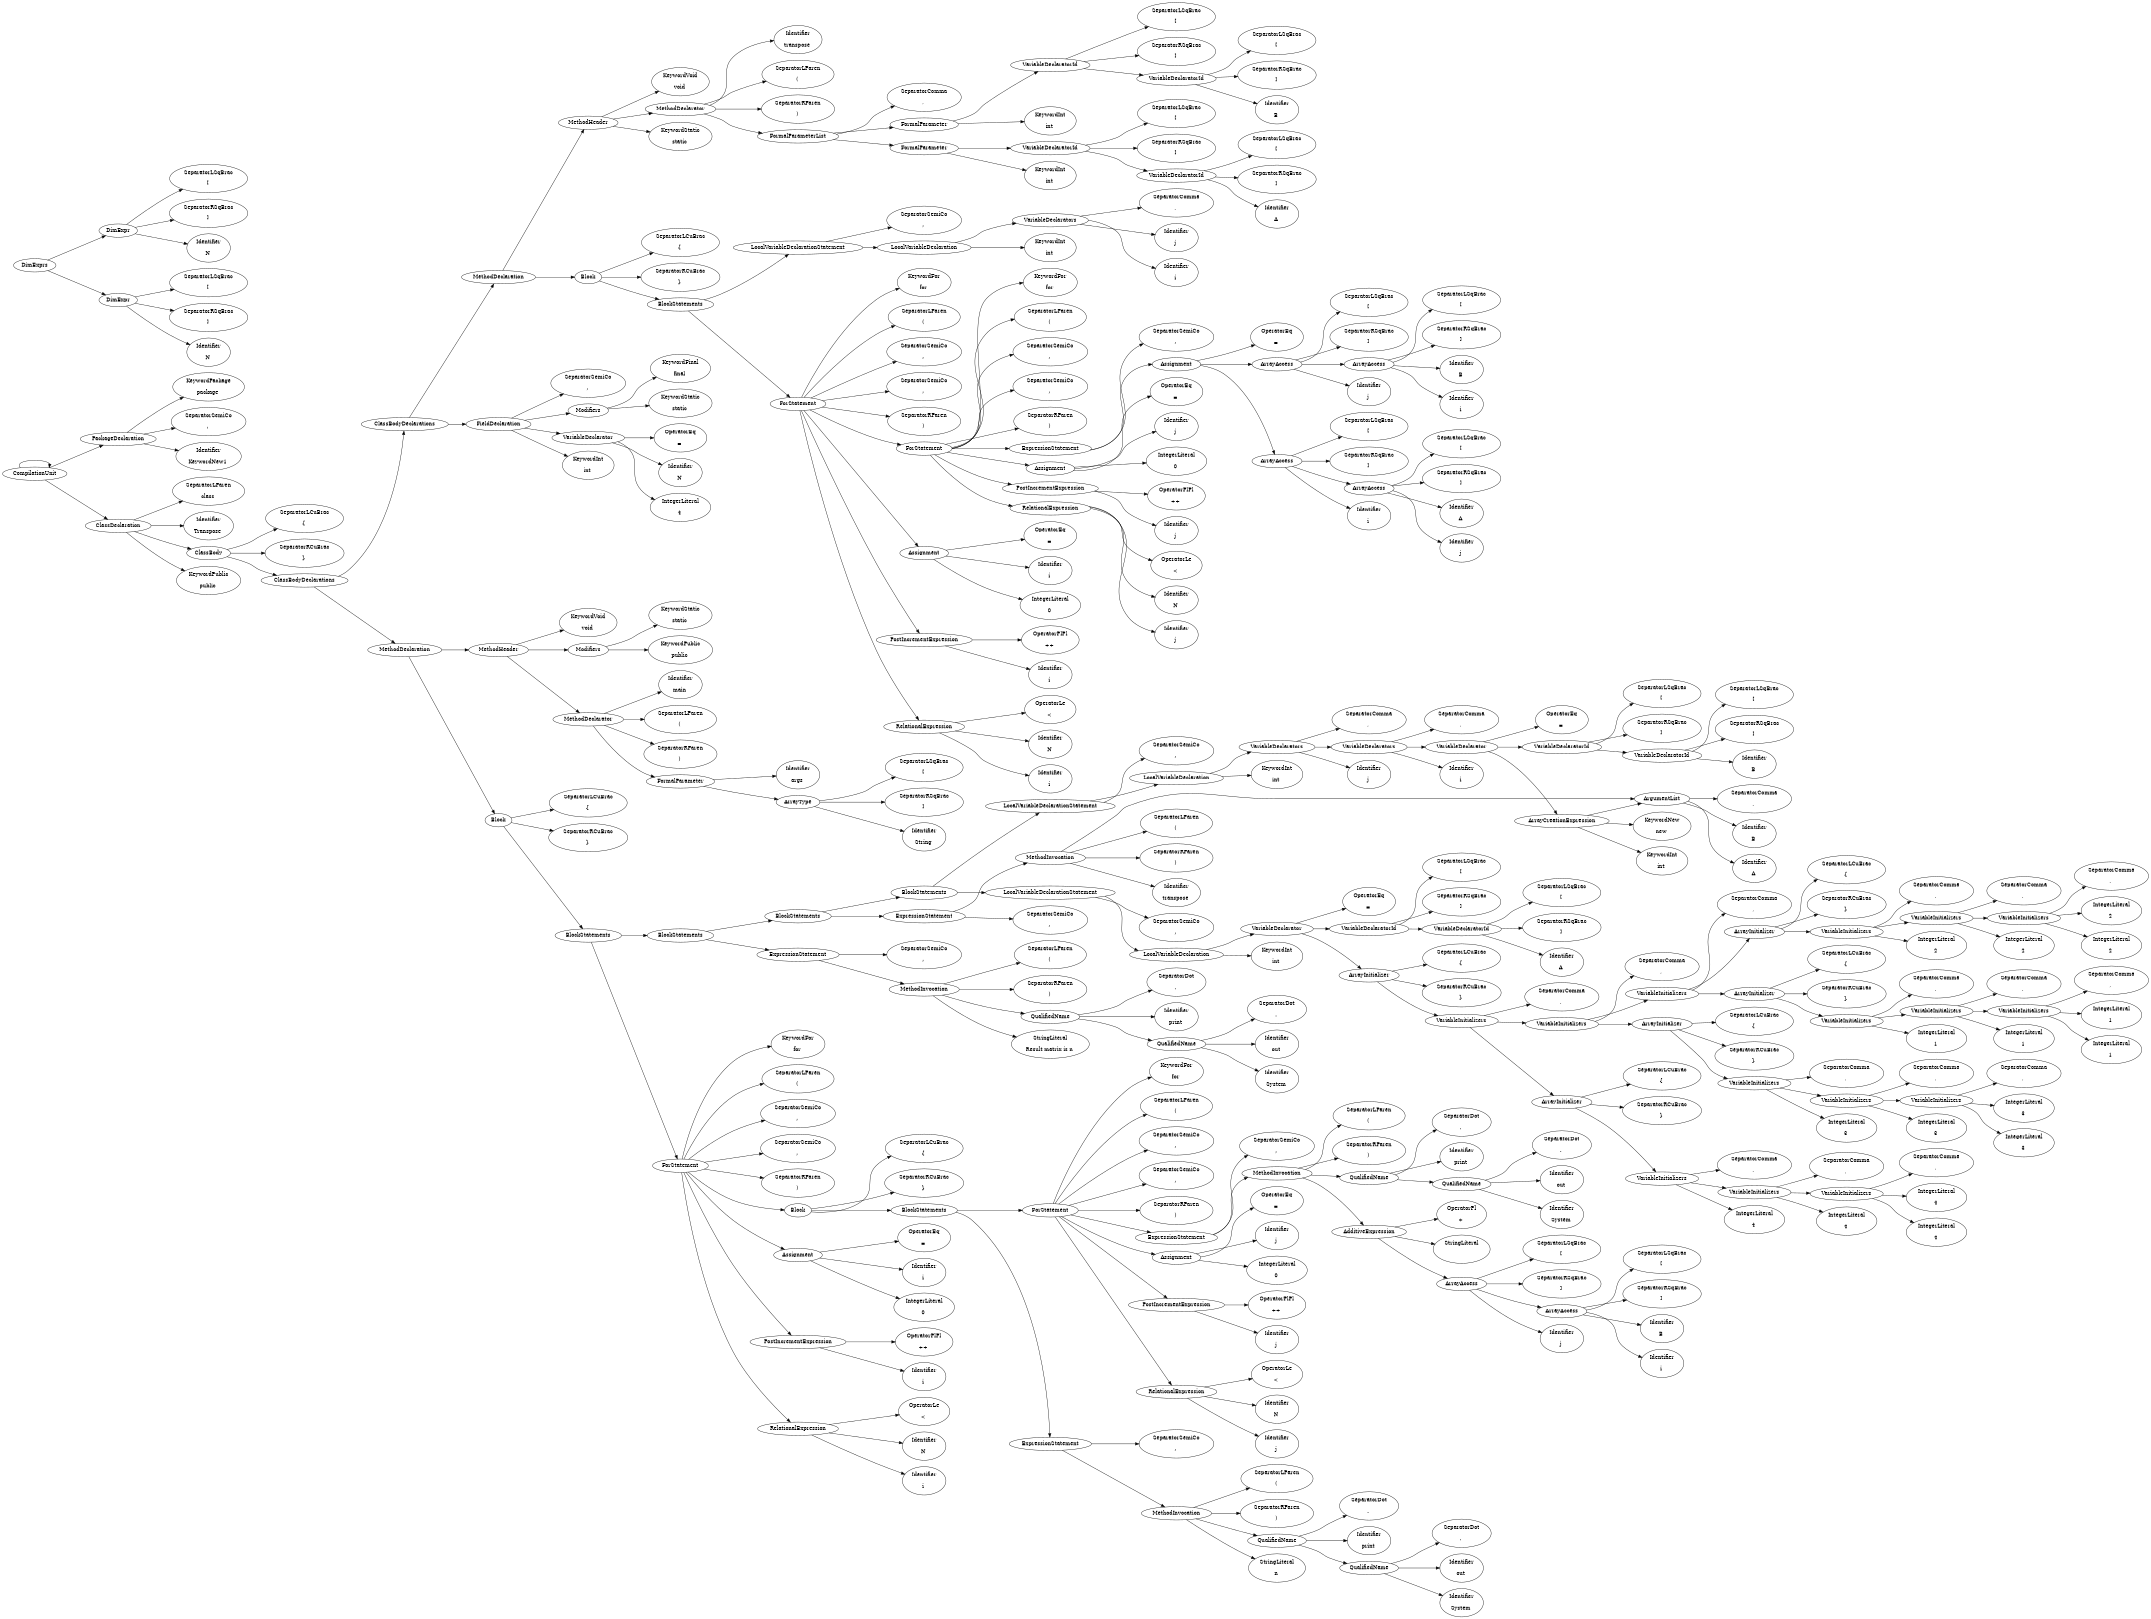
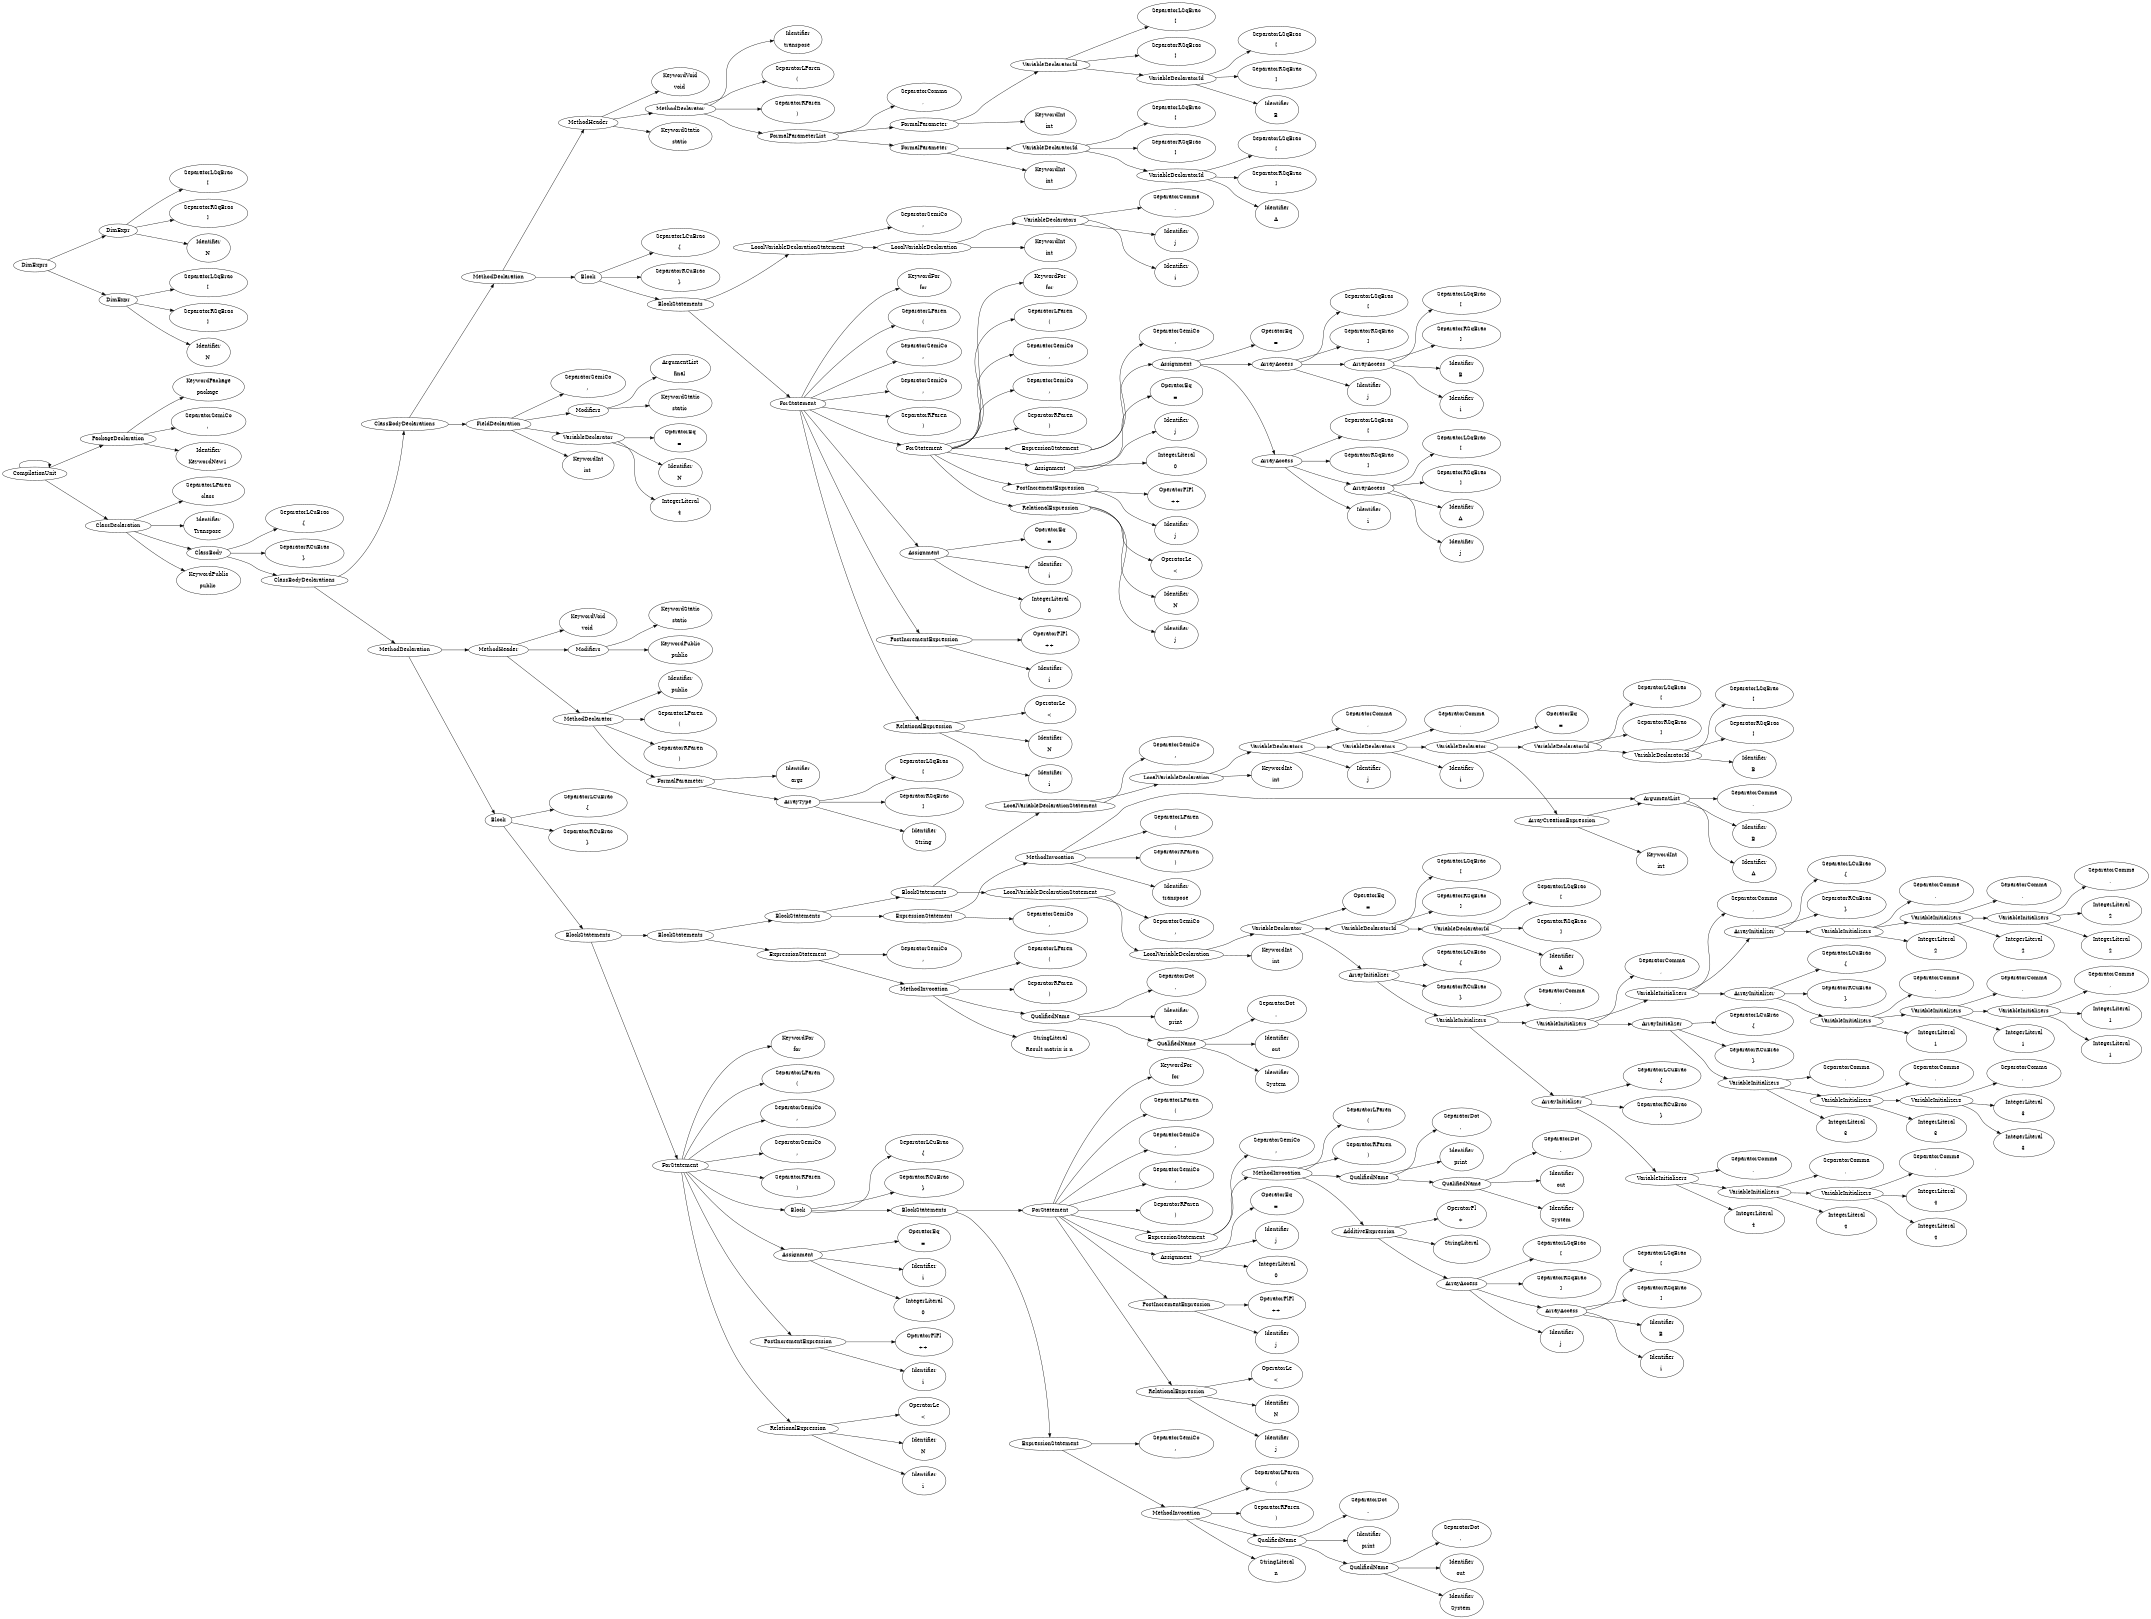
node "KeywordFinal final": label "KeywordFinal final" -> "ArgumentList final"
node "Identifier main": label "Identifier main" -> "Identifier public"
node "KeywordNew new": removed
